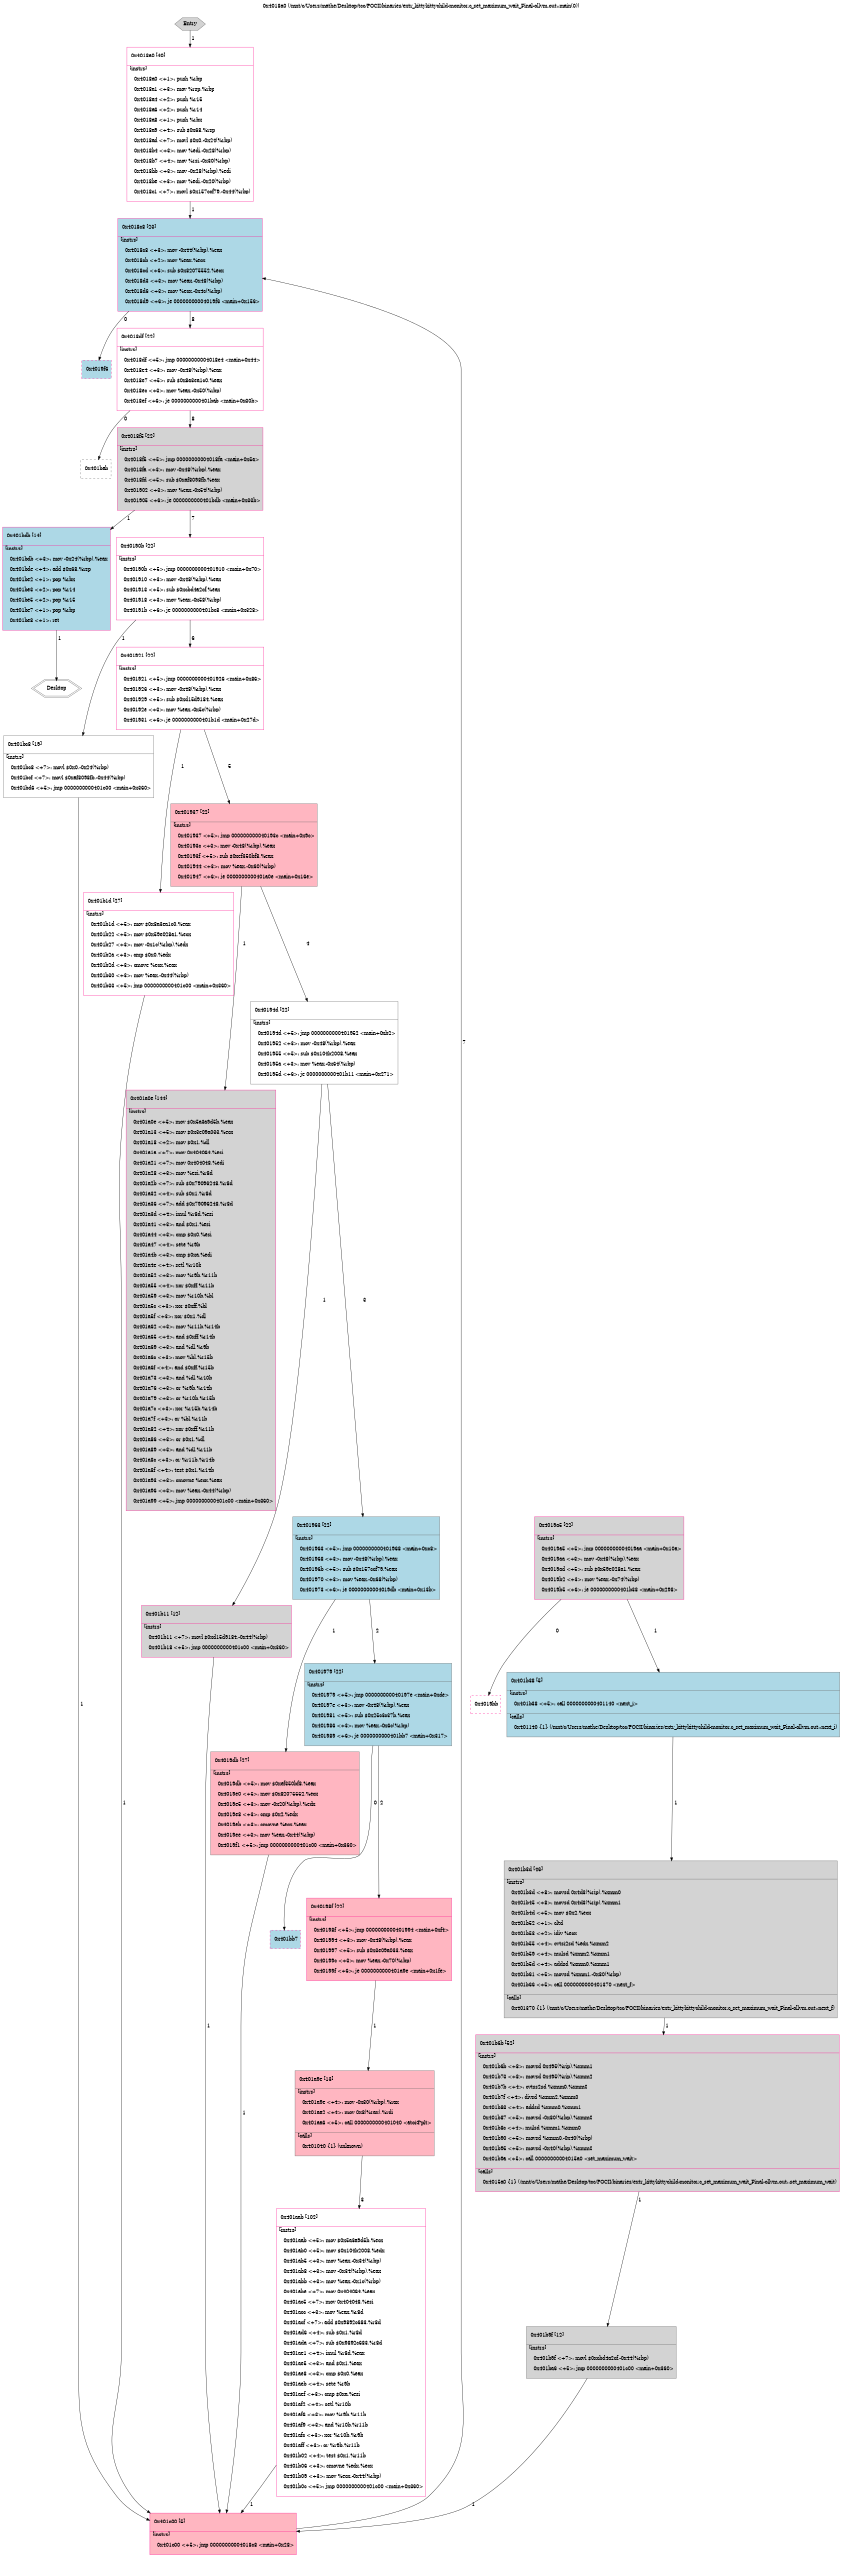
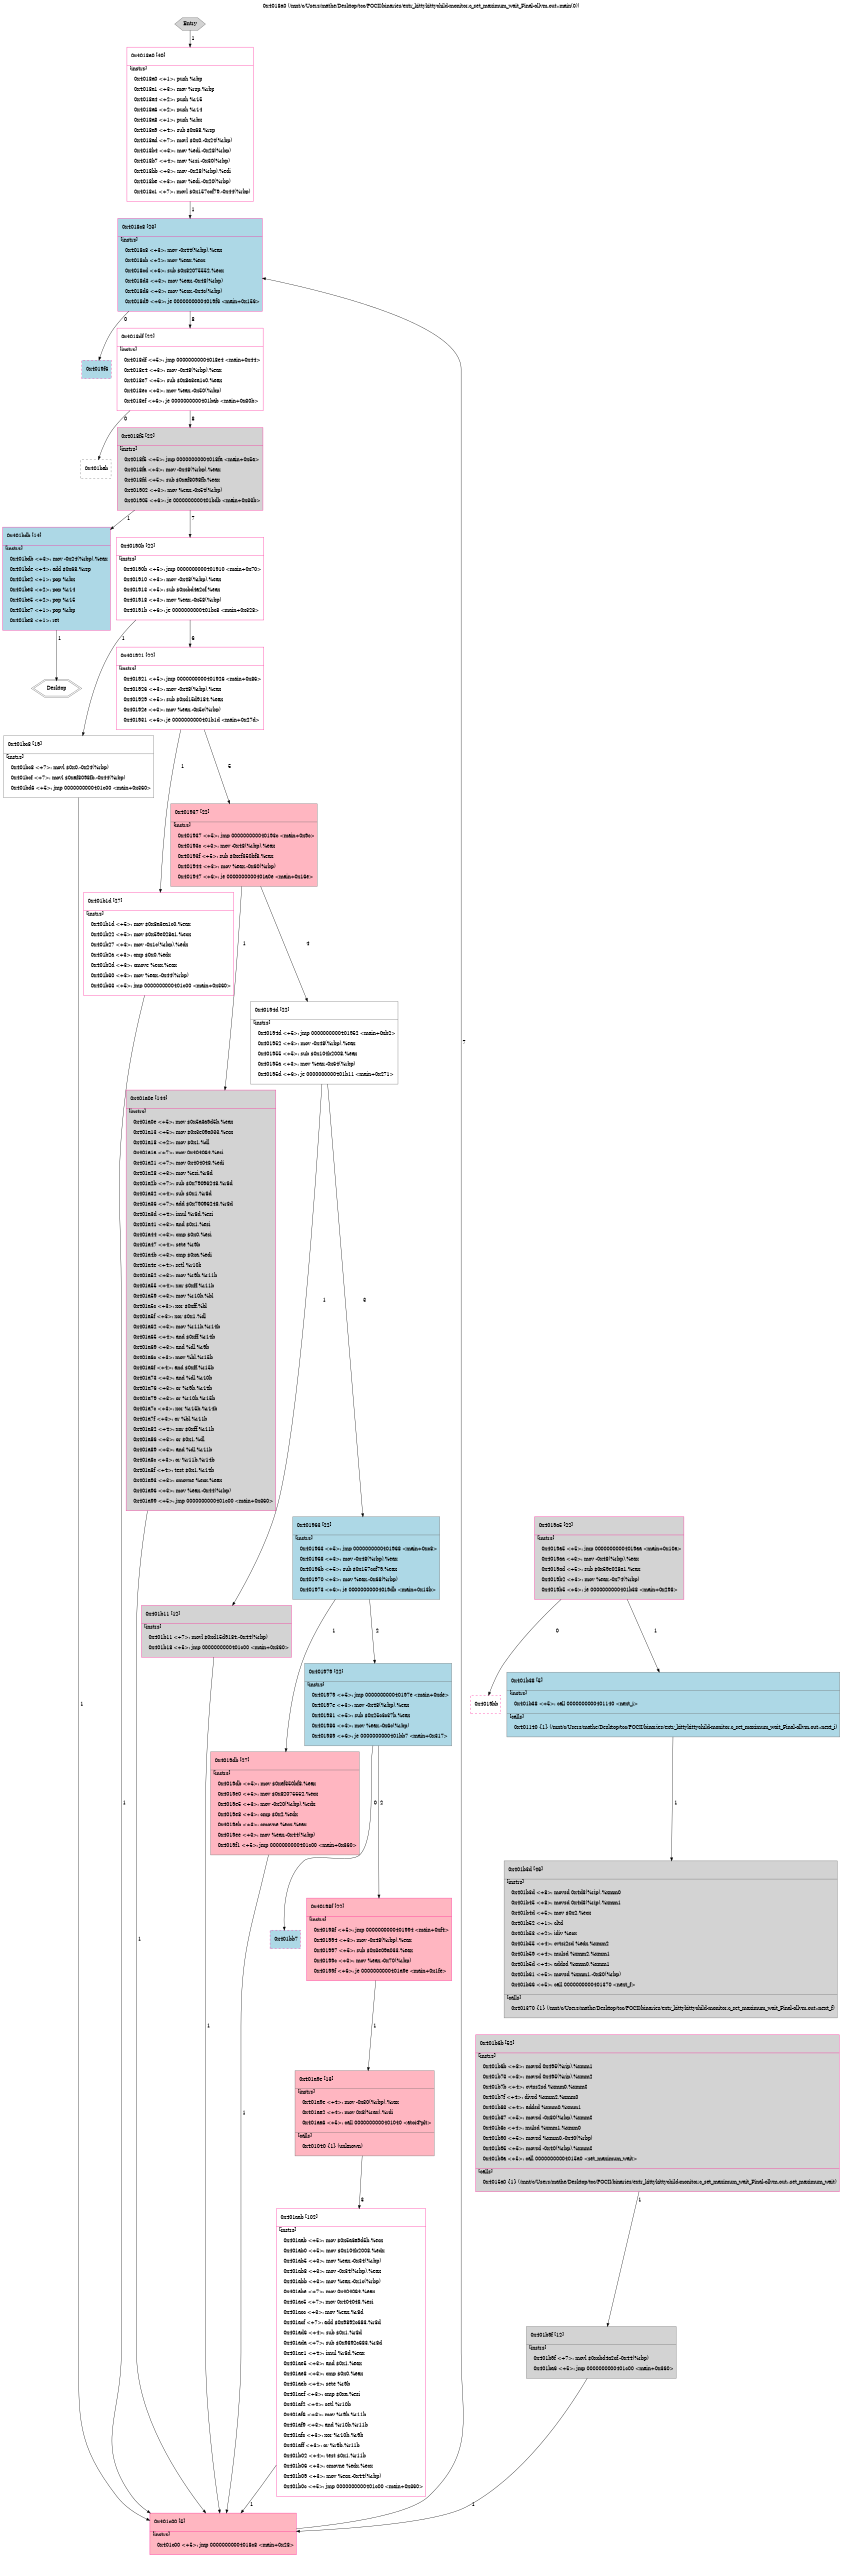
edge "0x401a0e [144]" -> "0x401c00 [5]": added, label "1"
edge "0x401b3d [46]" -> "0x401b6b [52]": removed, label "1"
